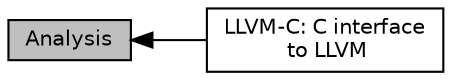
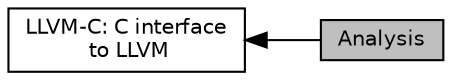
edge "LLVM-C: C interface to LLVM" -> "Analysis": reversed
